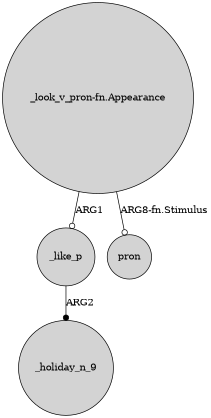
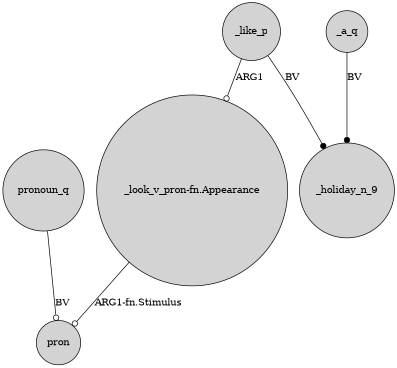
node "_a_q": added
node "pronoun_q": added
edge "_look_v_pron-fn.Appearance" -> "_like_p": reversed
edge "_look_v_pron-fn.Appearance" -> "pron": label "ARG8-fn.Stimulus" -> "ARG1-fn.Stimulus"
edge "_like_p" -> "_holiday_n_9": label "ARG2" -> "BV"
